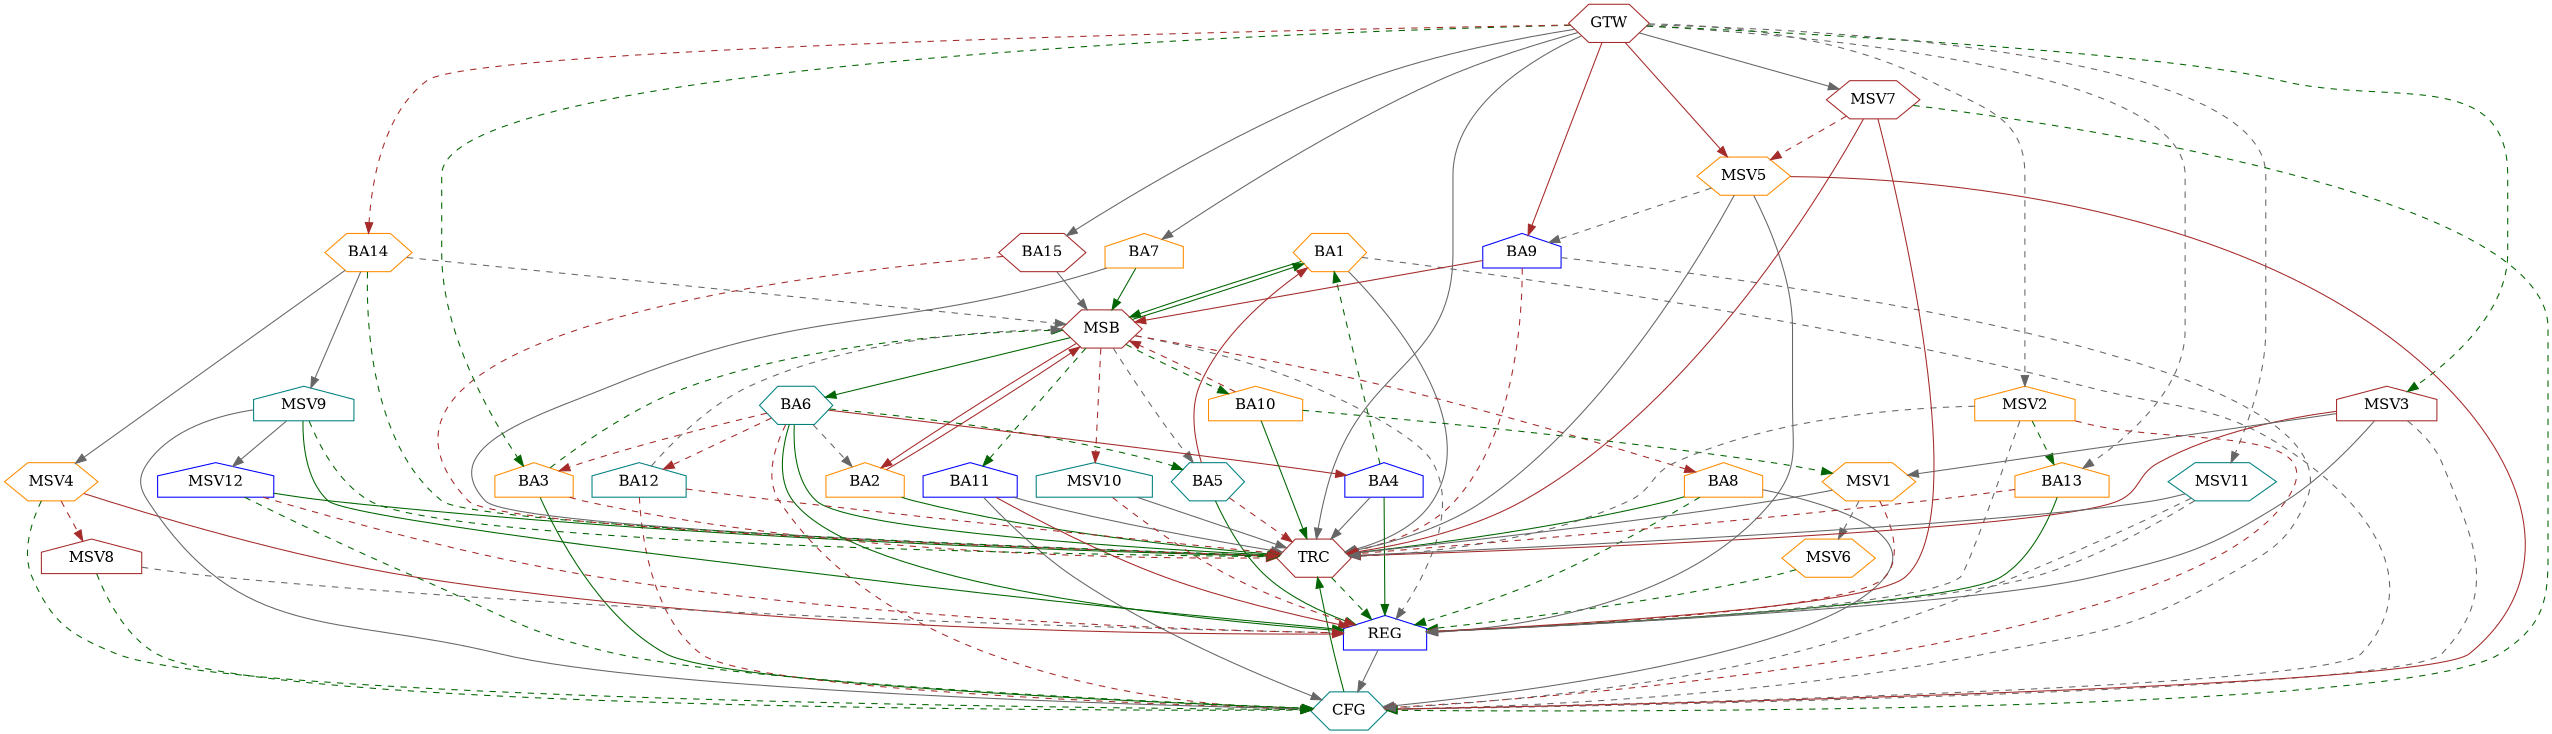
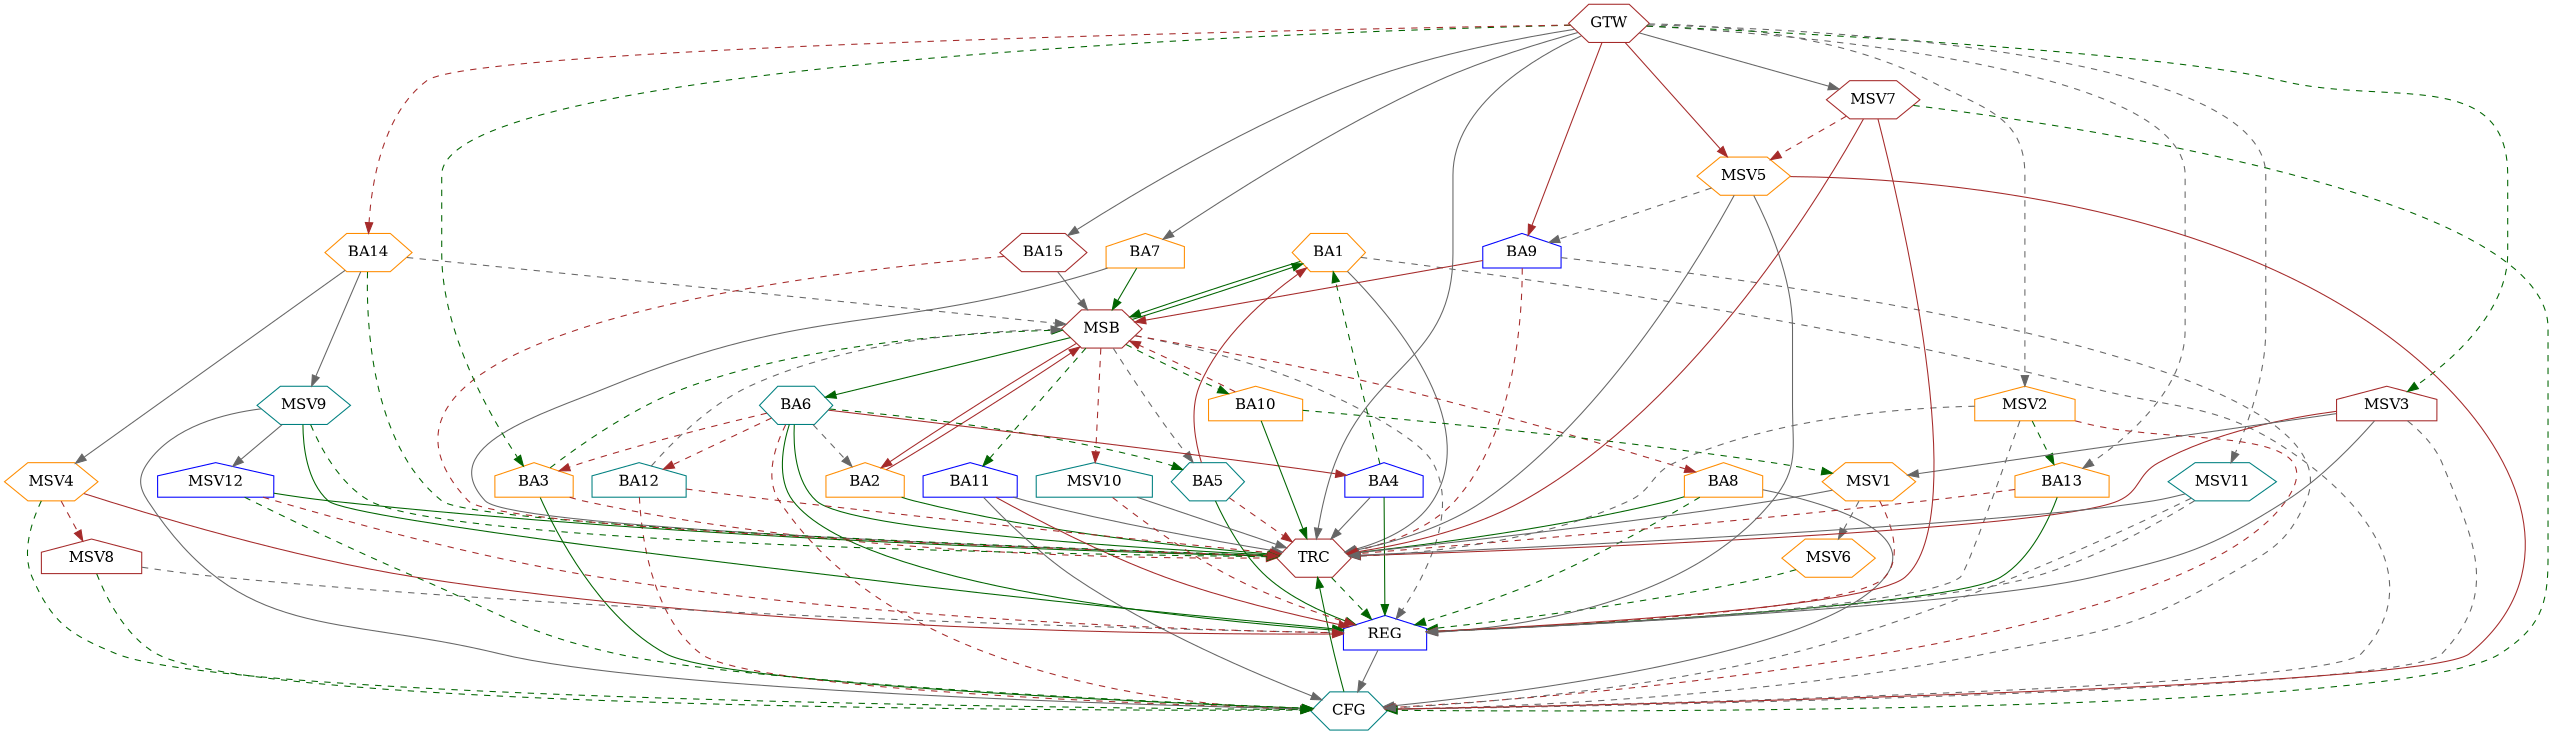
node "MSV9": shape house -> hexagon
